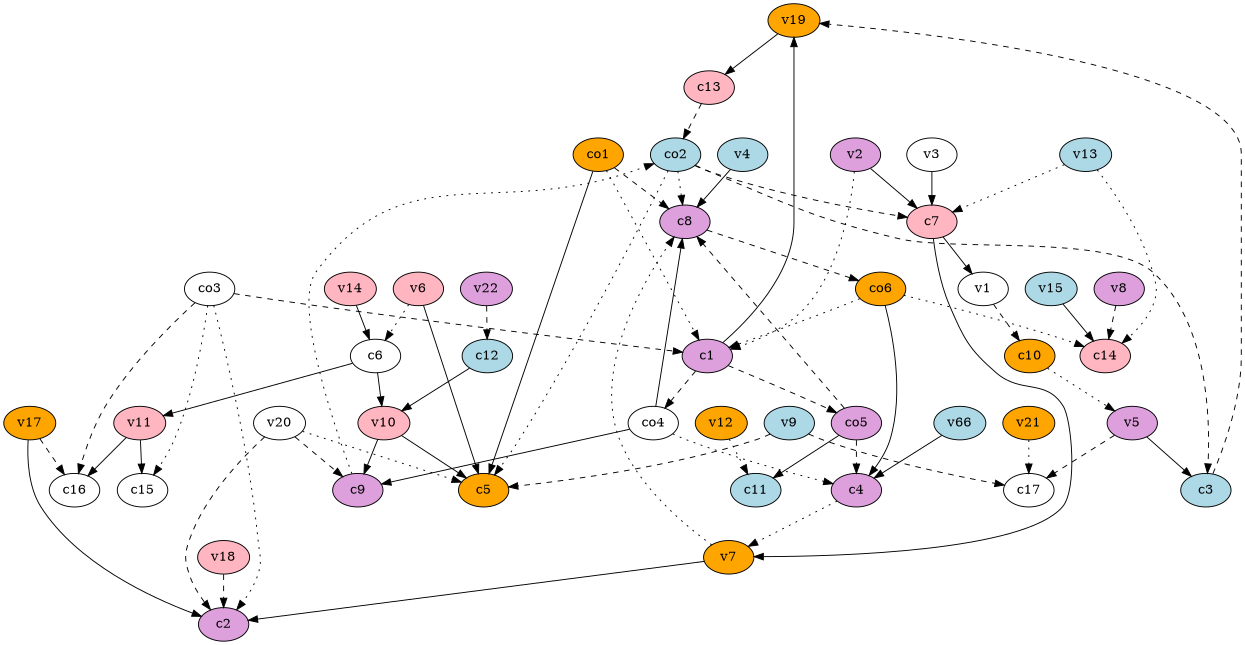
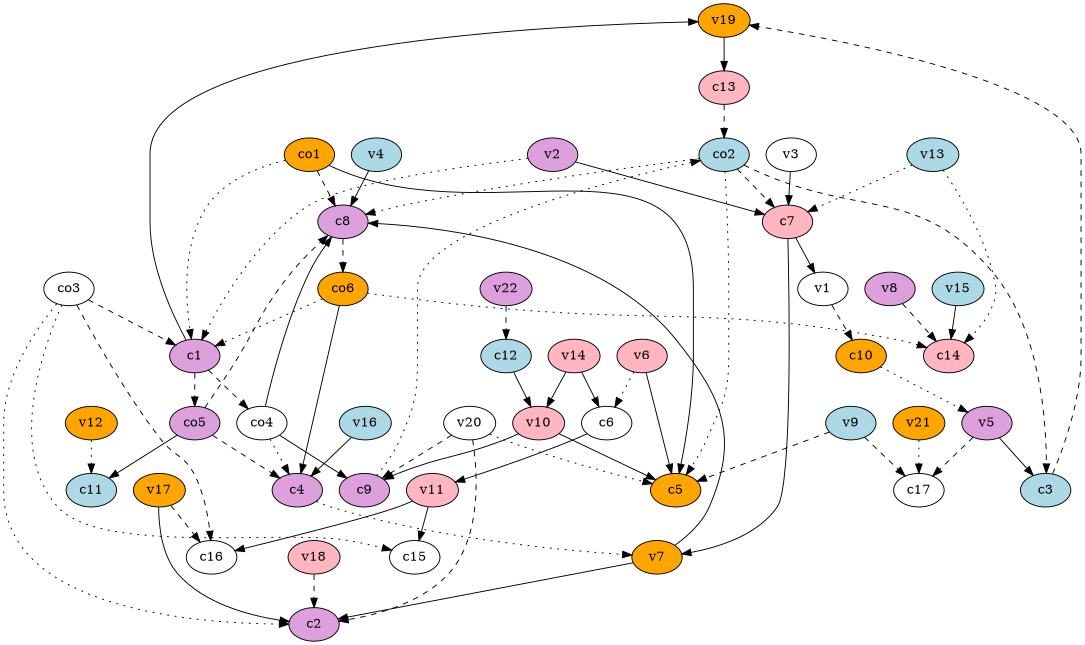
edge "c6" -> "v10": now "v14" -> "v10"
edge "v7" -> "c8": style dotted -> solid
node "v66": label "v66" -> "v16"
